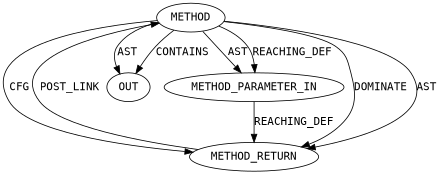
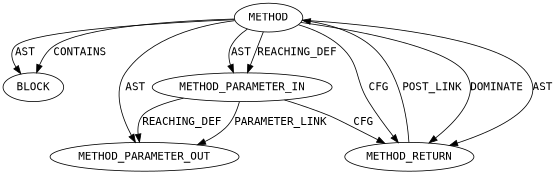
node "OUT": label "OUT" -> "BLOCK"
edge "METHOD_PARAMETER_IN" -> "METHOD_RETURN": label "REACHING_DEF" -> "CFG"
node "METHOD_PARAMETER_OUT": added
